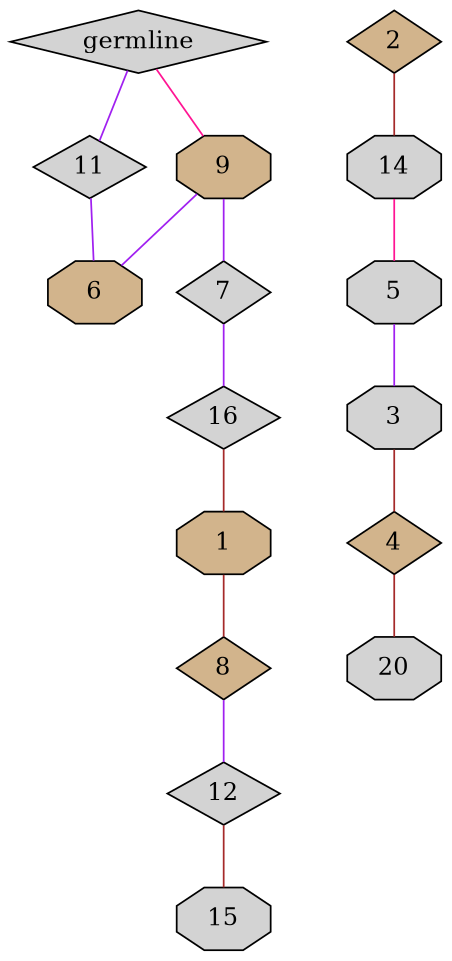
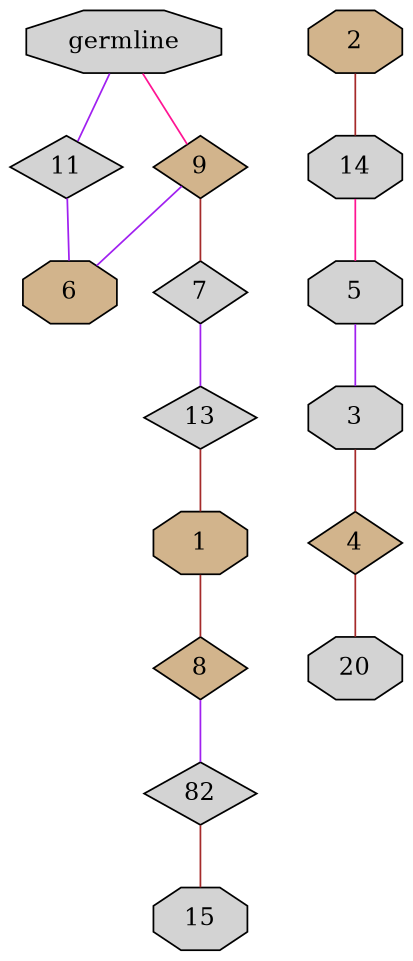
node "germline": shape diamond -> octagon
node "2": shape diamond -> octagon
node "9": shape octagon -> diamond
edge "9" -- "7": color purple -> brown
node "16": label "16" -> "13"
node "12": label "12" -> "82"
